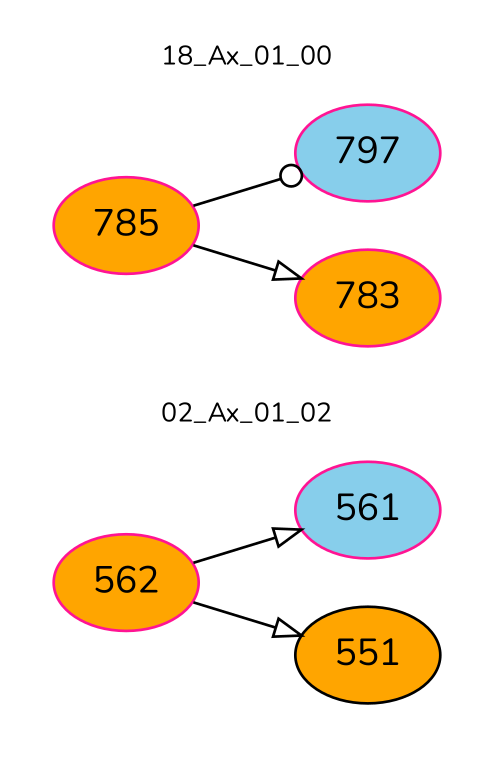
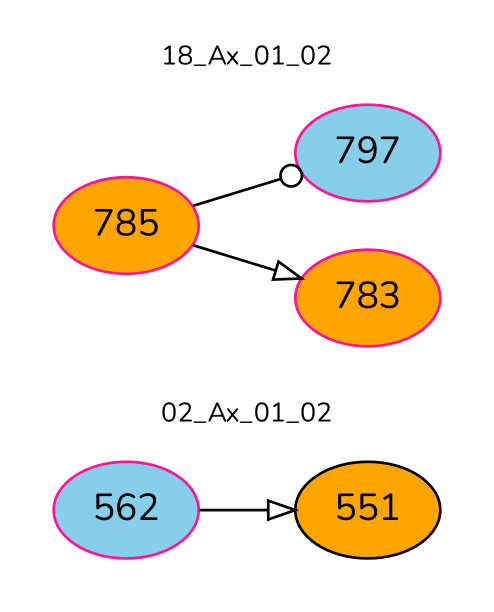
cluster "18_Ax_01_00": label "18_Ax_01_00" -> "18_Ax_01_02"
node "561": removed
node "562": fillcolor orange -> skyblue
